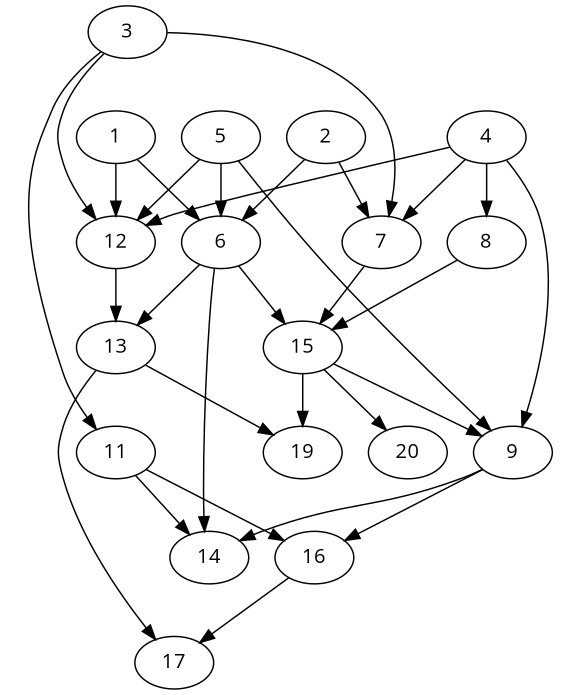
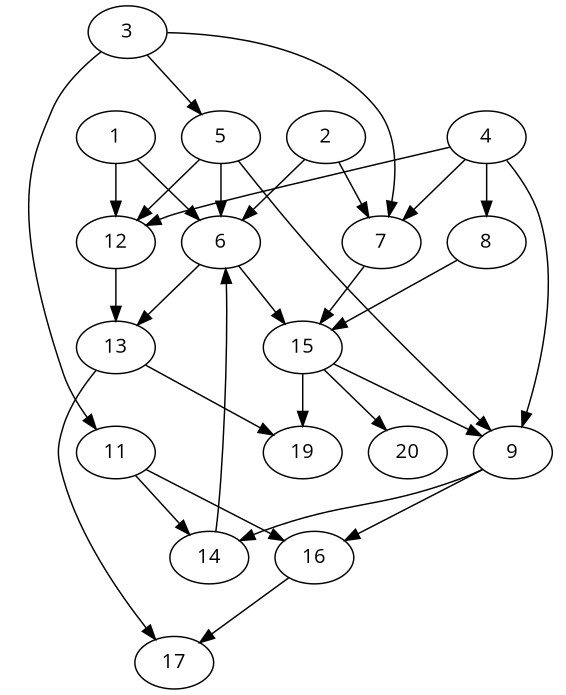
edge "3" -> "12": now "3" -> "5"
edge "6" -> "14": reversed
